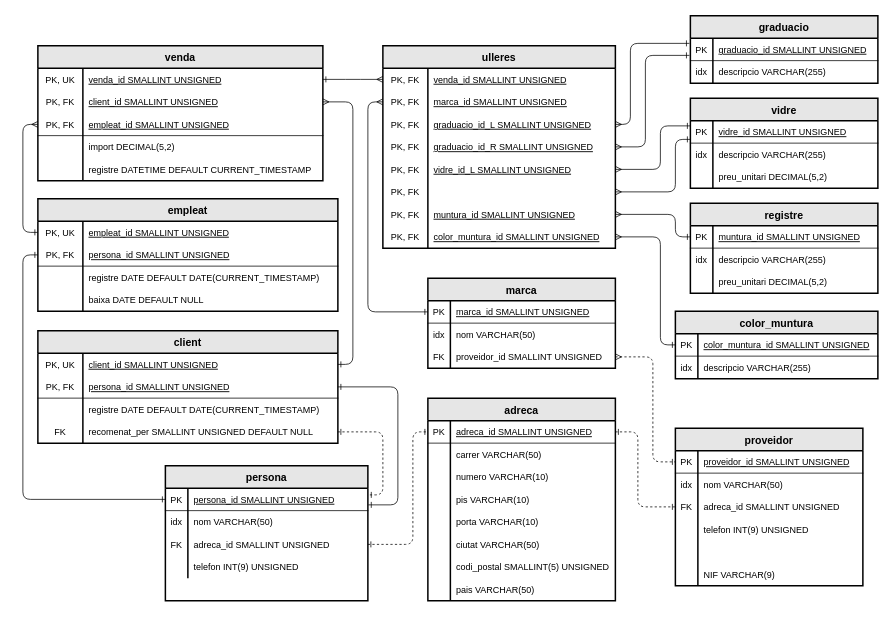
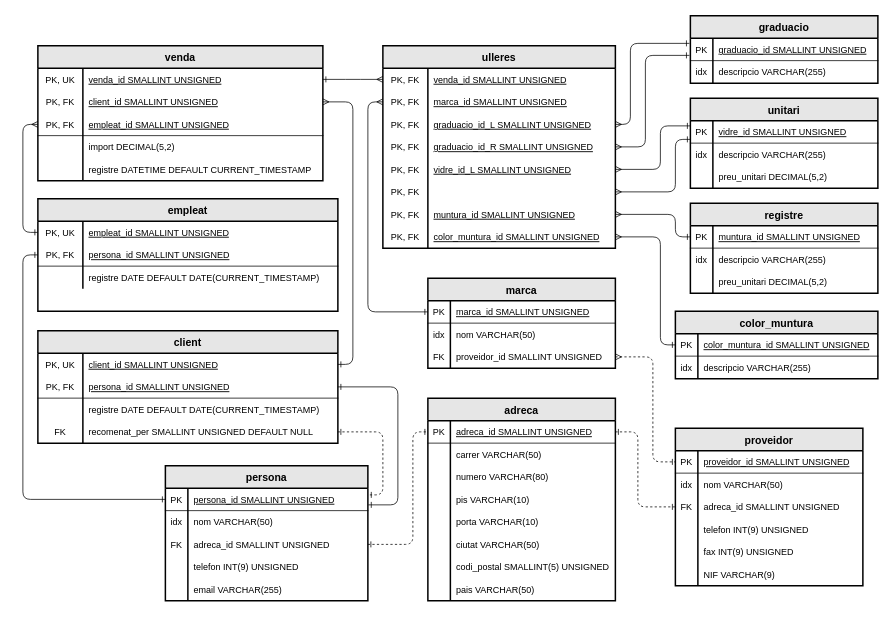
node "vidre": label "vidre" -> "unitari"
node "baixa DATE DEFAULT NULL": removed
node "numero VARCHAR(10)": label "numero VARCHAR(10)" -> "numero VARCHAR(80)"
node "fax INT(9) UNSIGNED": added
node "email VARCHAR(255)": added
